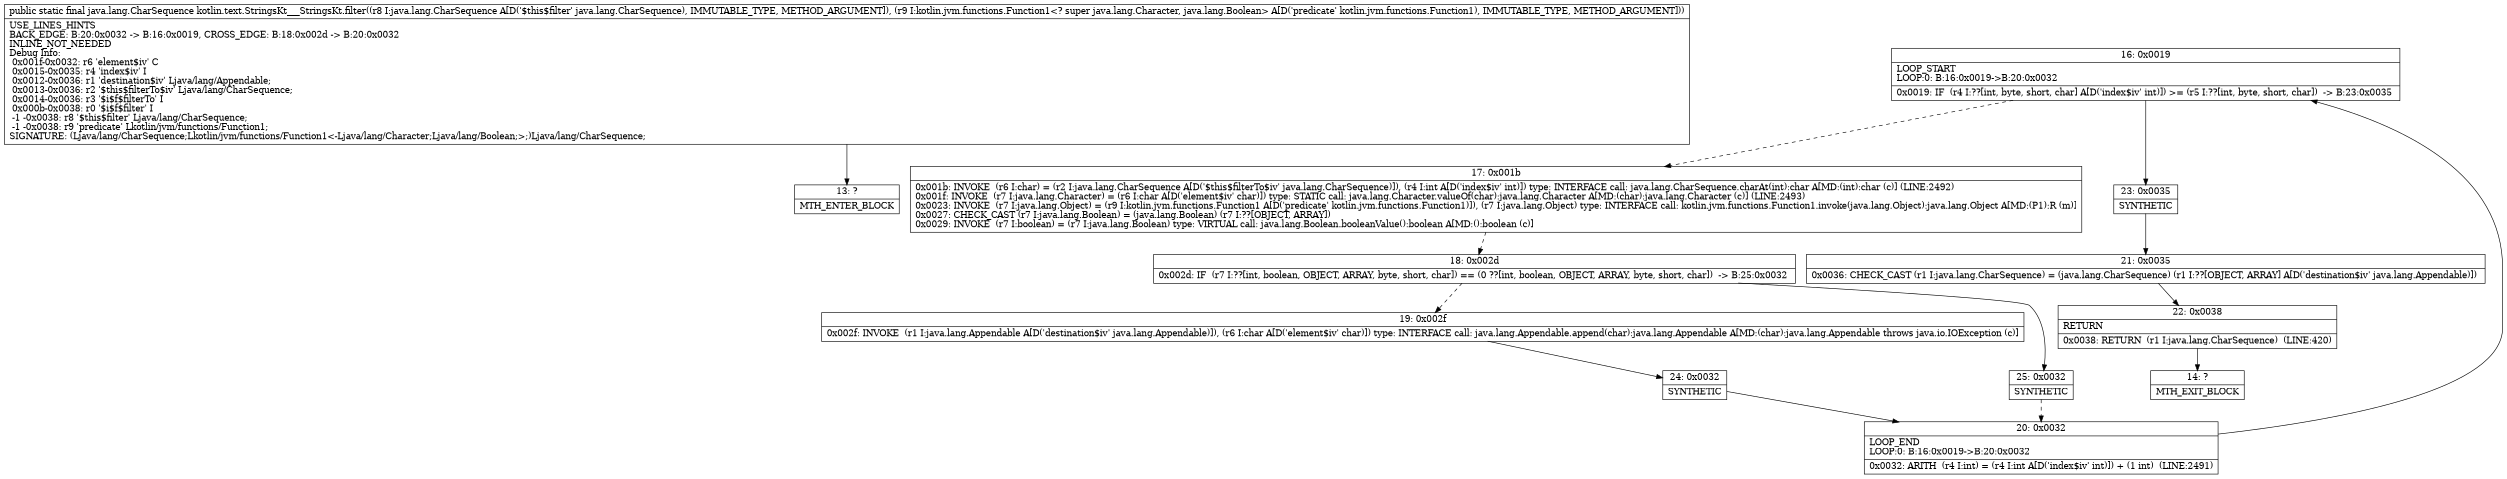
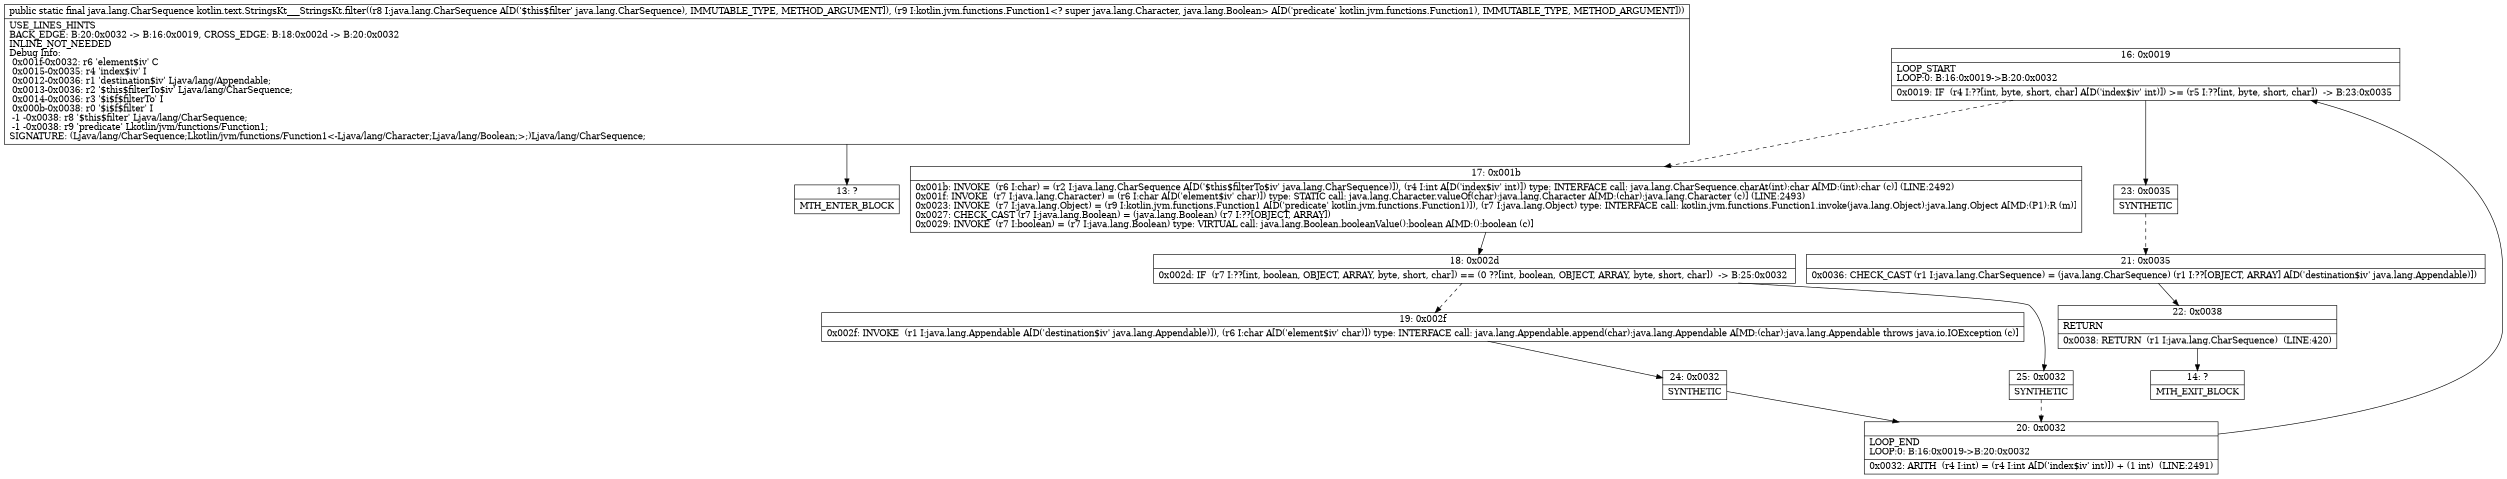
edge "23: 0x0035" -> "21: 0x0035": style solid -> dashed
edge "17: 0x001b" -> "18: 0x002d": style dashed -> solid
